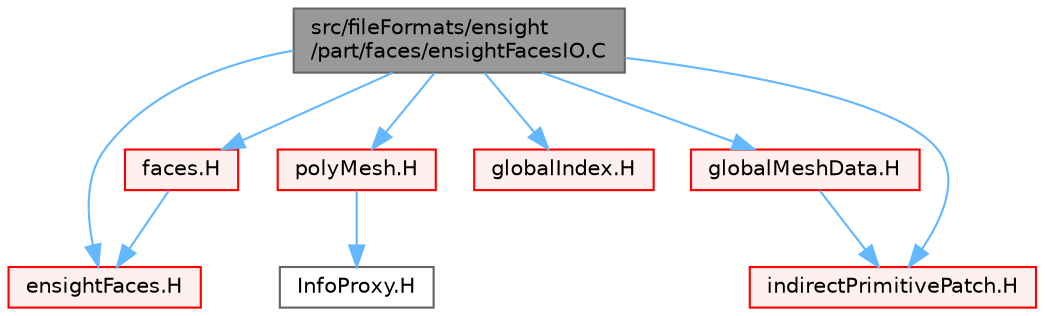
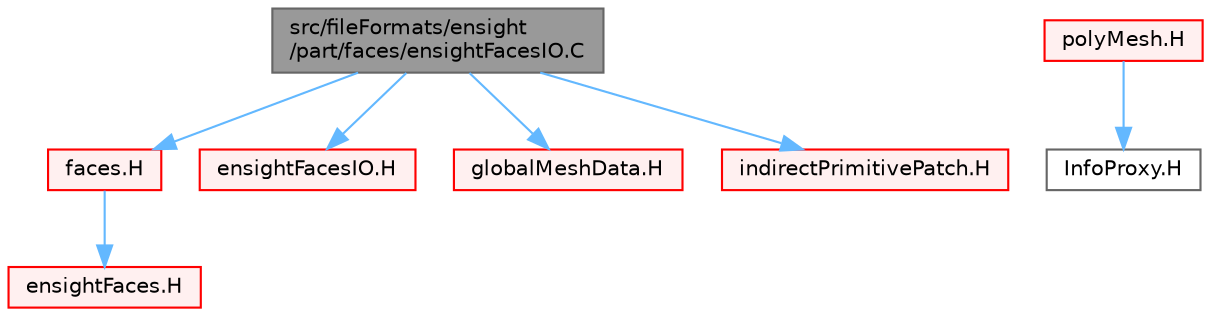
edge "src/fileFormats/ensight /part/faces/ensightFacesIO.C" -> "polyMesh.H": removed
edge "src/fileFormats/ensight /part/faces/ensightFacesIO.C" -> "ensightFaces.H": removed
node "globalIndex.H": label "globalIndex.H" -> "ensightFacesIO.H"
edge "globalMeshData.H" -> "indirectPrimitivePatch.H": removed
